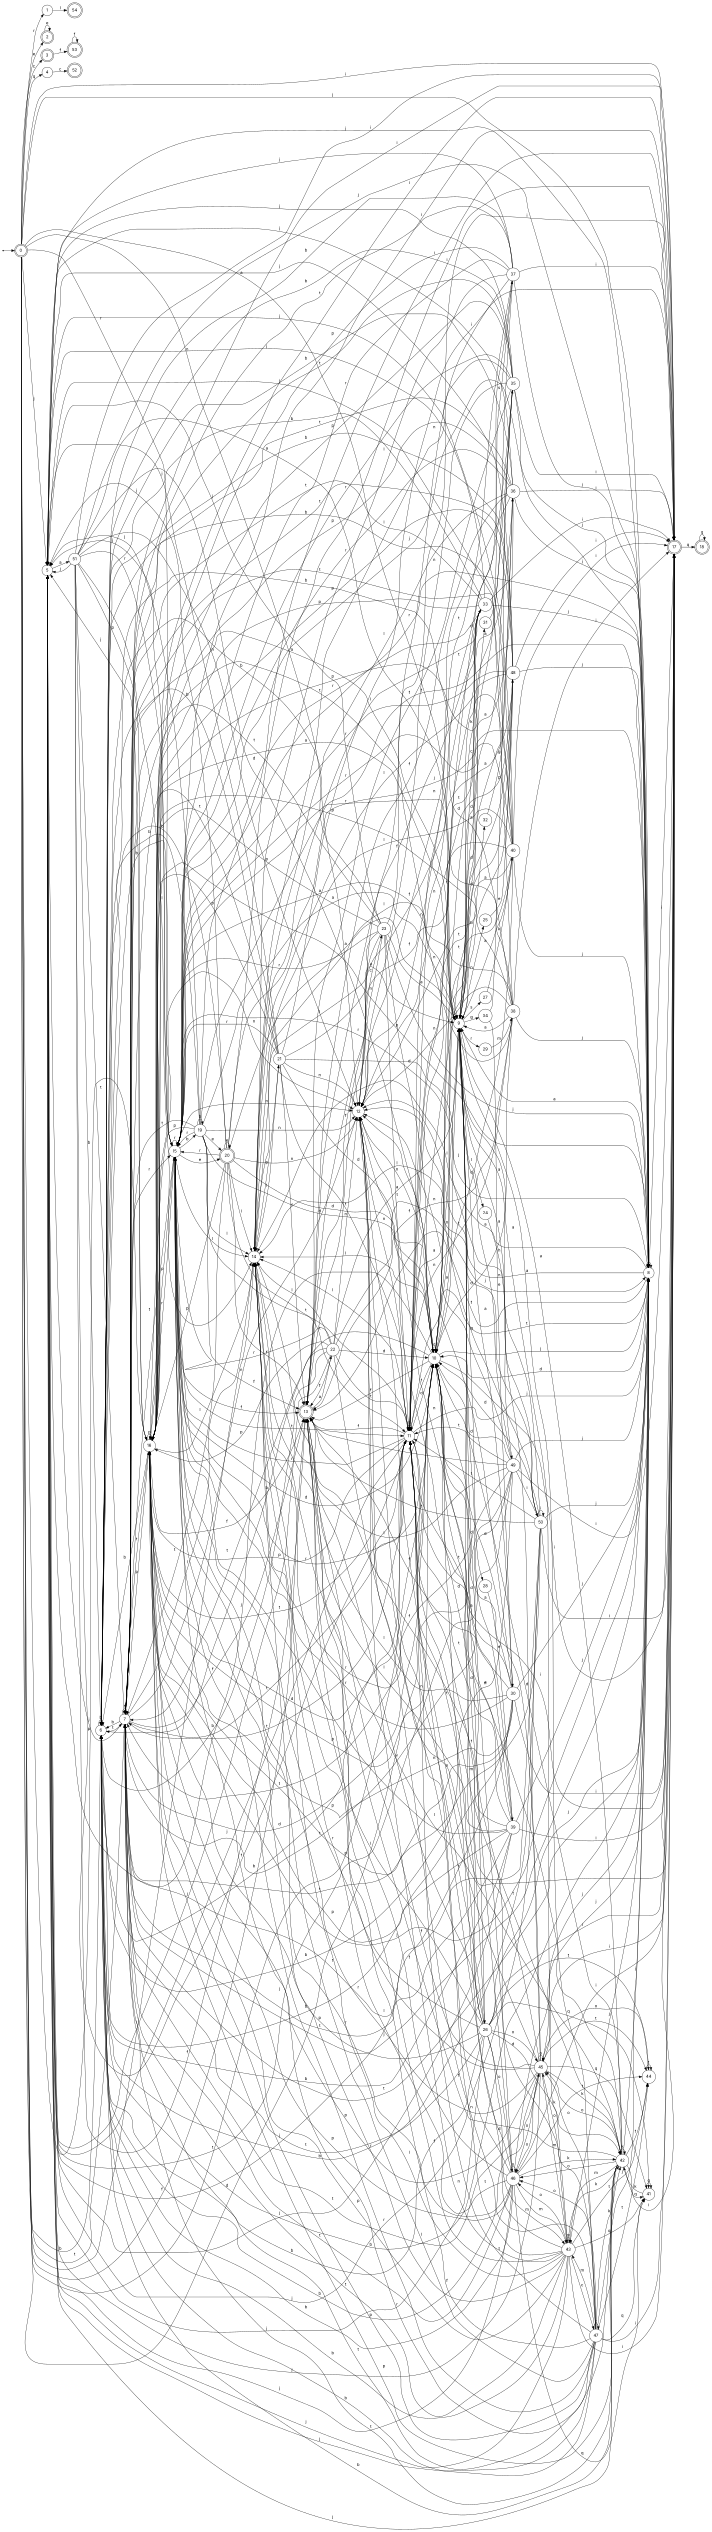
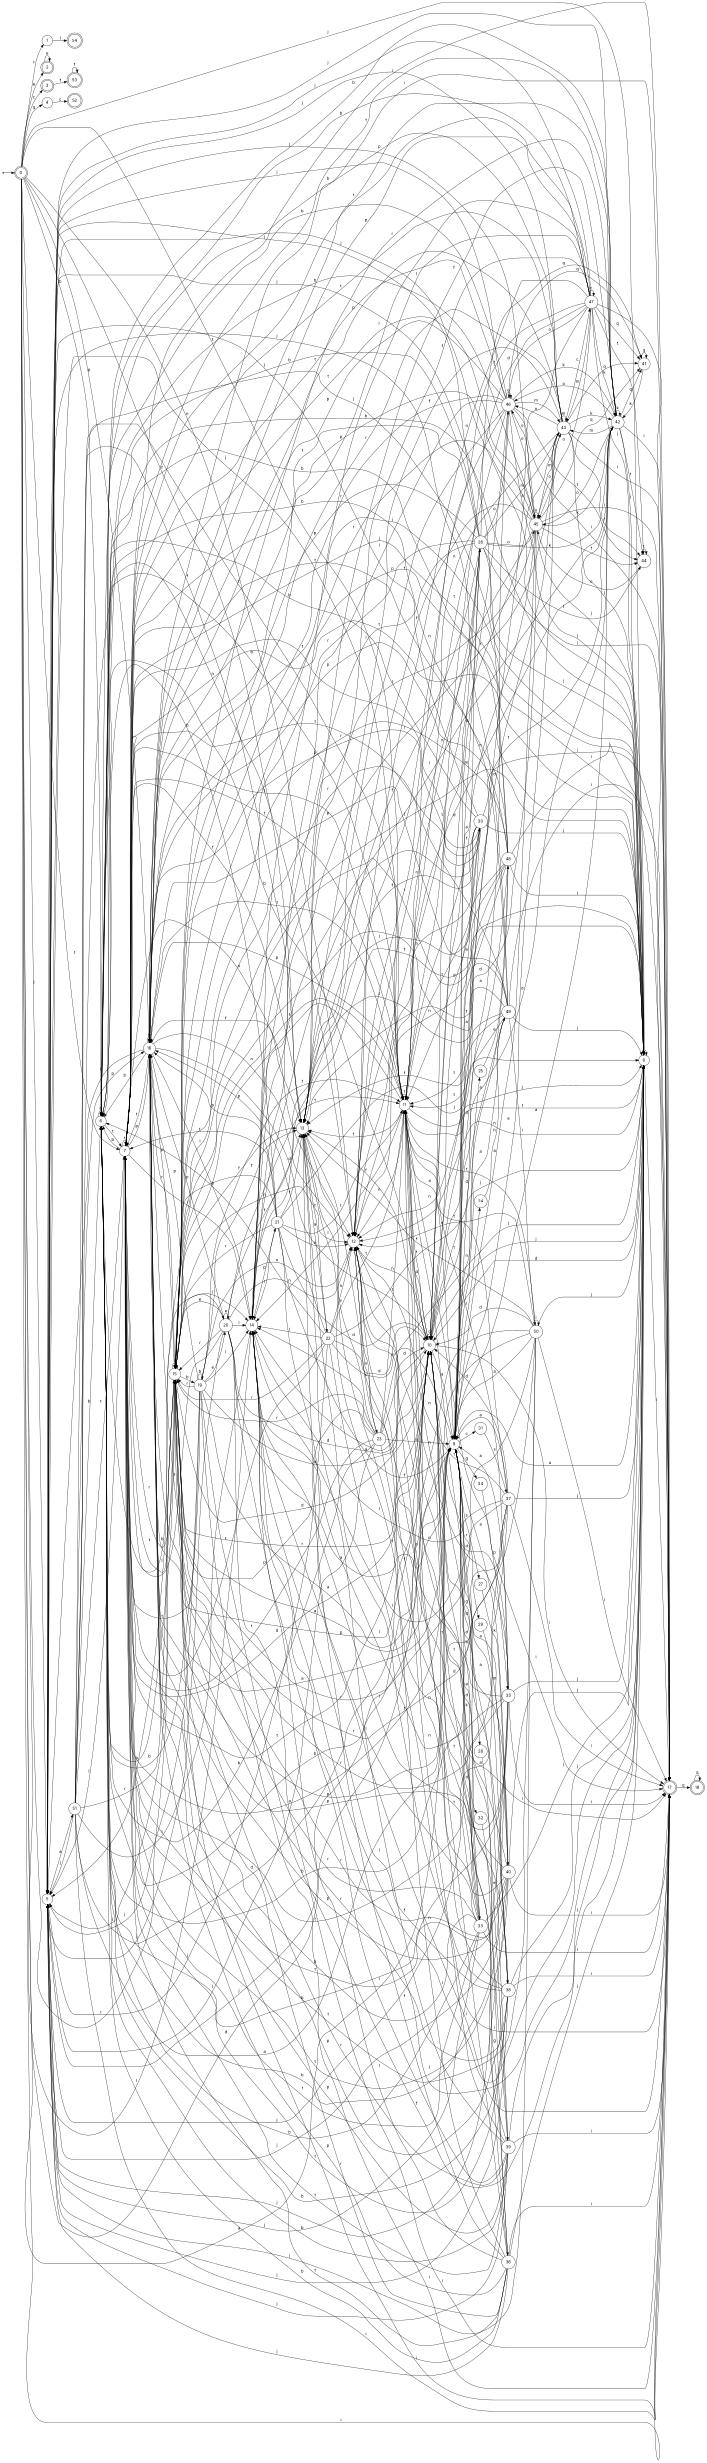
node "20": shape doublecircle -> circle
edge "34" -> "30": now "9" -> "30"
node "13": shape doublecircle -> circle
